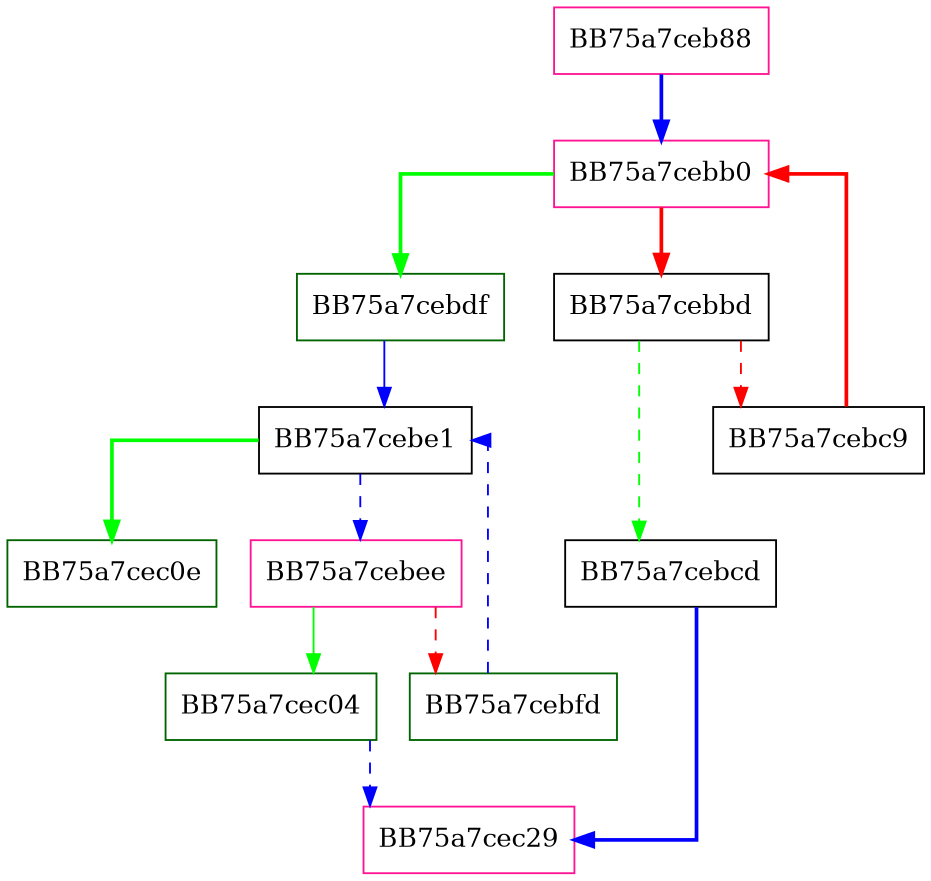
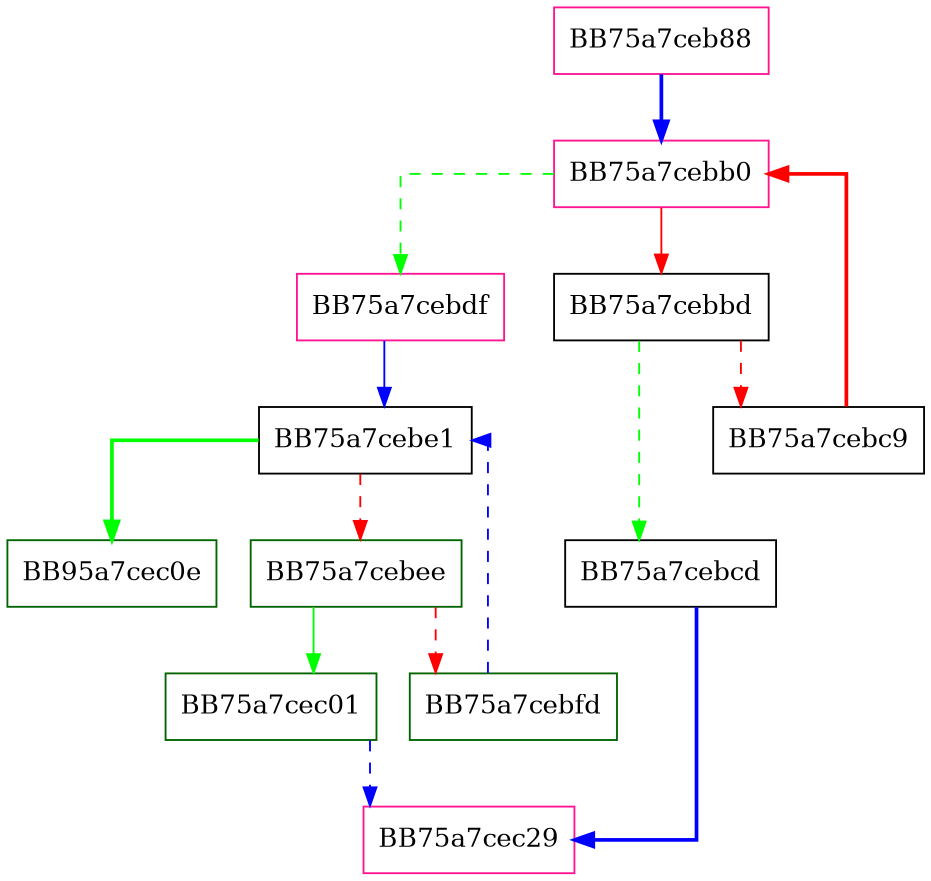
edge "BB75a7cebb0" -> "BB75a7cebdf": style bold -> dashed
edge "BB75a7cebb0" -> "BB75a7cebbd": style bold -> solid
node "BB75a7cebdf": color darkgreen -> deeppink
edge "BB75a7cebe1" -> "BB75a7cebee": color blue -> red
node "BB75a7cec0e": label "BB75a7cec0e" -> "BB95a7cec0e"
node "BB75a7cebee": color deeppink -> darkgreen
node "BB75a7cec04": label "BB75a7cec04" -> "BB75a7cec01"
